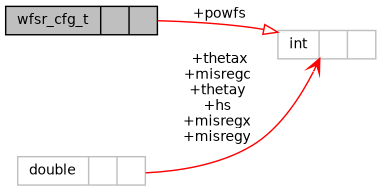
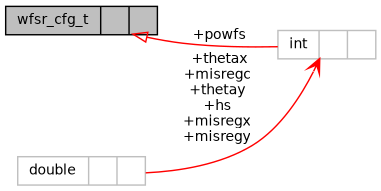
edge "wfsr_cfg_t" -> "int": reversed
